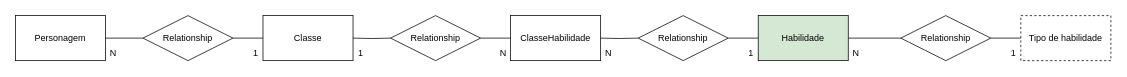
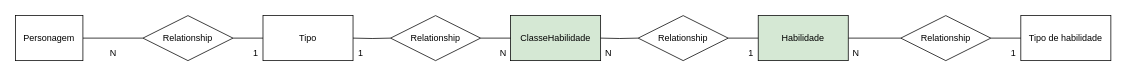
node "Personagem": size 90x45 -> 68x45
node "Classe": label "Classe" -> "Tipo"
node "ClasseHabilidade": fillcolor #ffffff -> #d5e8d4
node "Tipo de habilidade": style dashed -> solid
